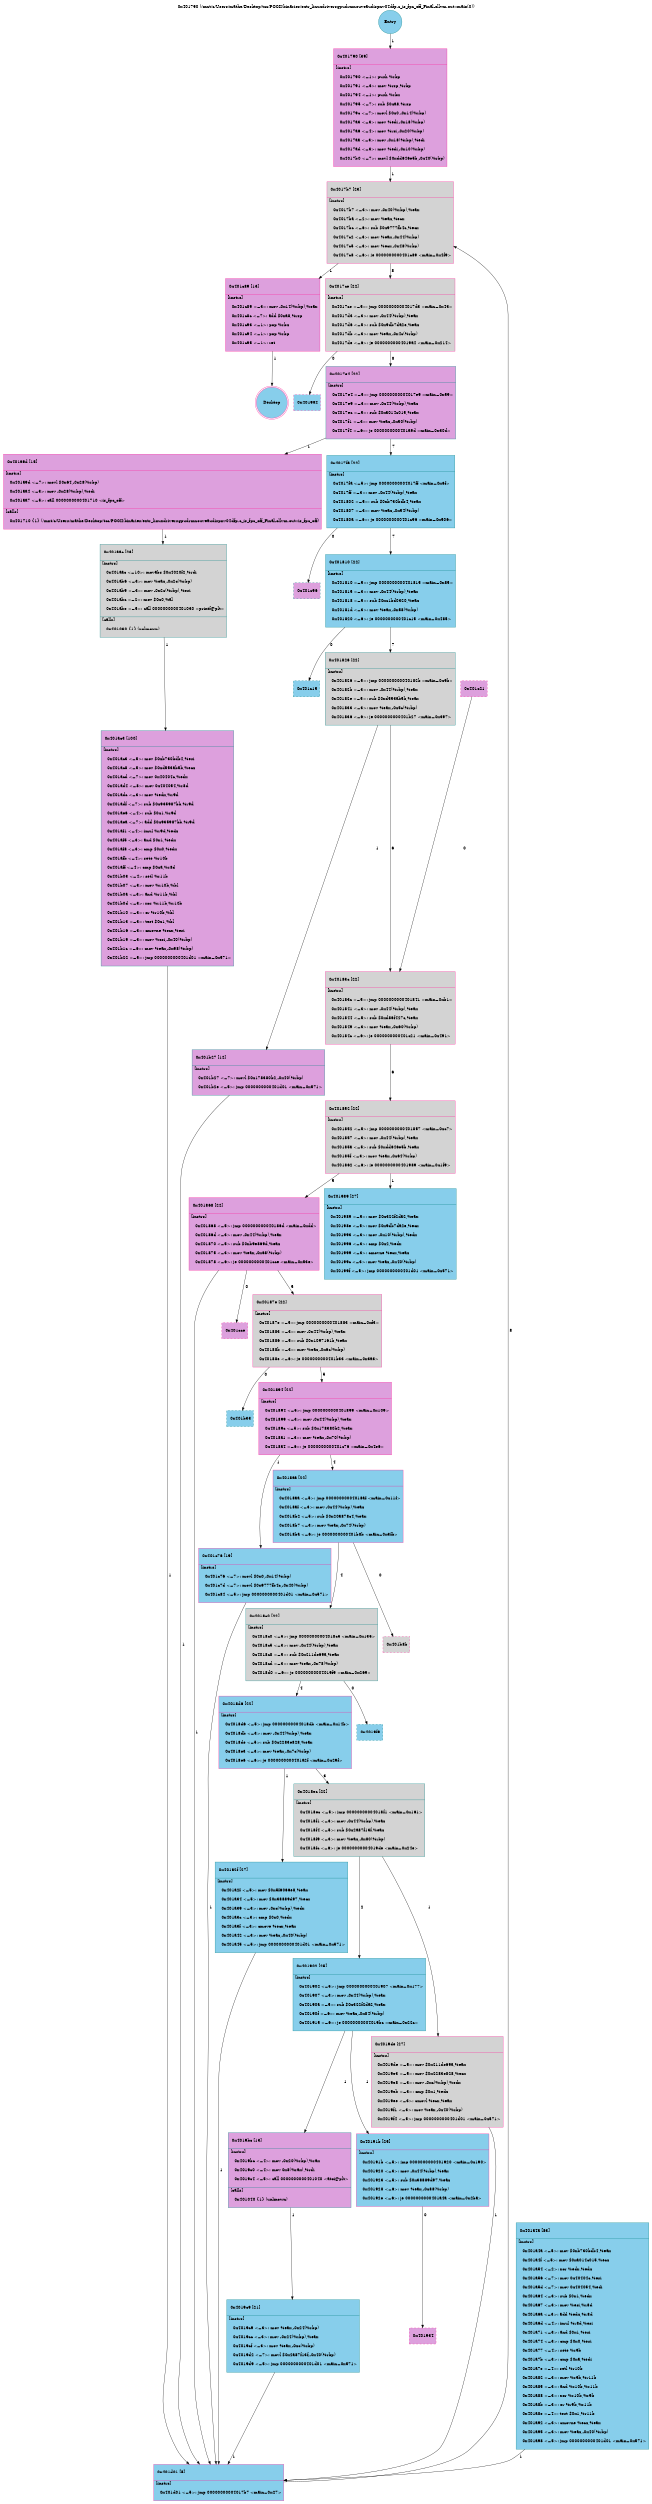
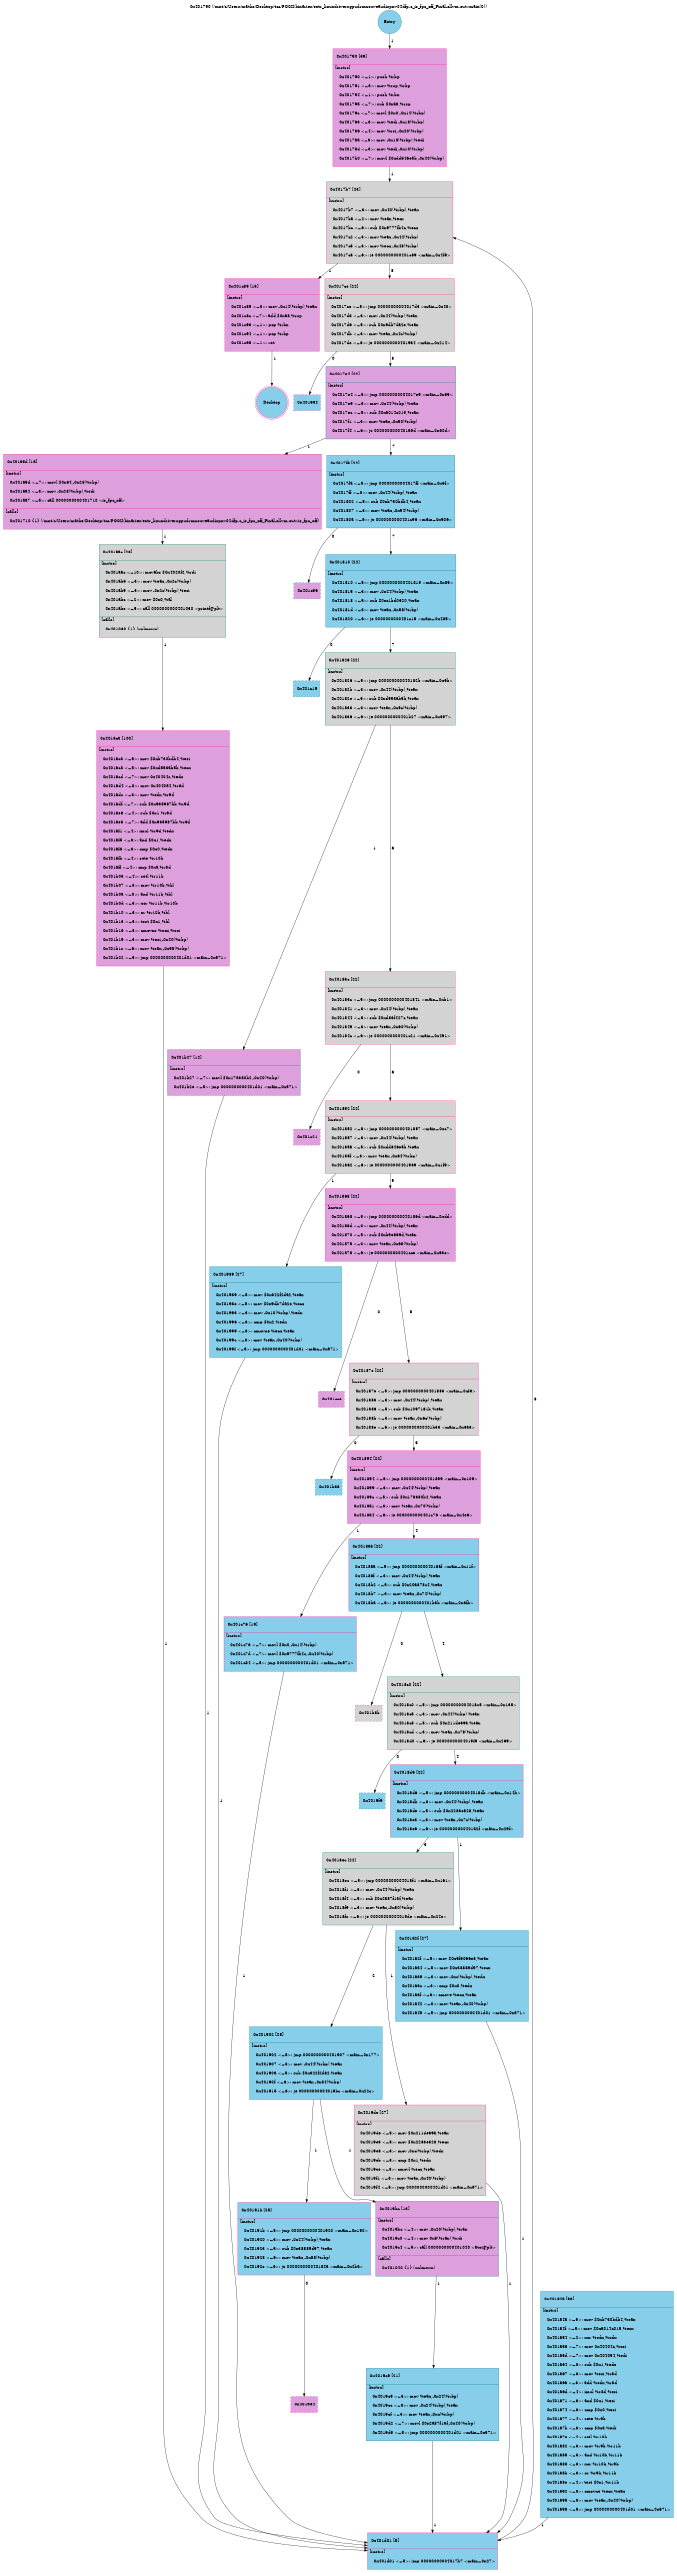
edge "0x401c21" -> "0x40183c [22]": reversed
node "0x401ac3 [100]": color teal -> deeppink
edge "0x401868 [22]" -> "0x401d01 [5]": now "0x401989 [27]" -> "0x401d01 [5]"
